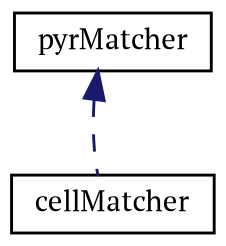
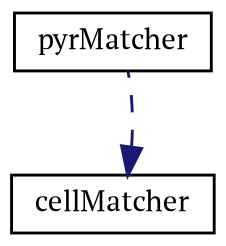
edge "cellMatcher" -> "pyrMatcher": reversed
